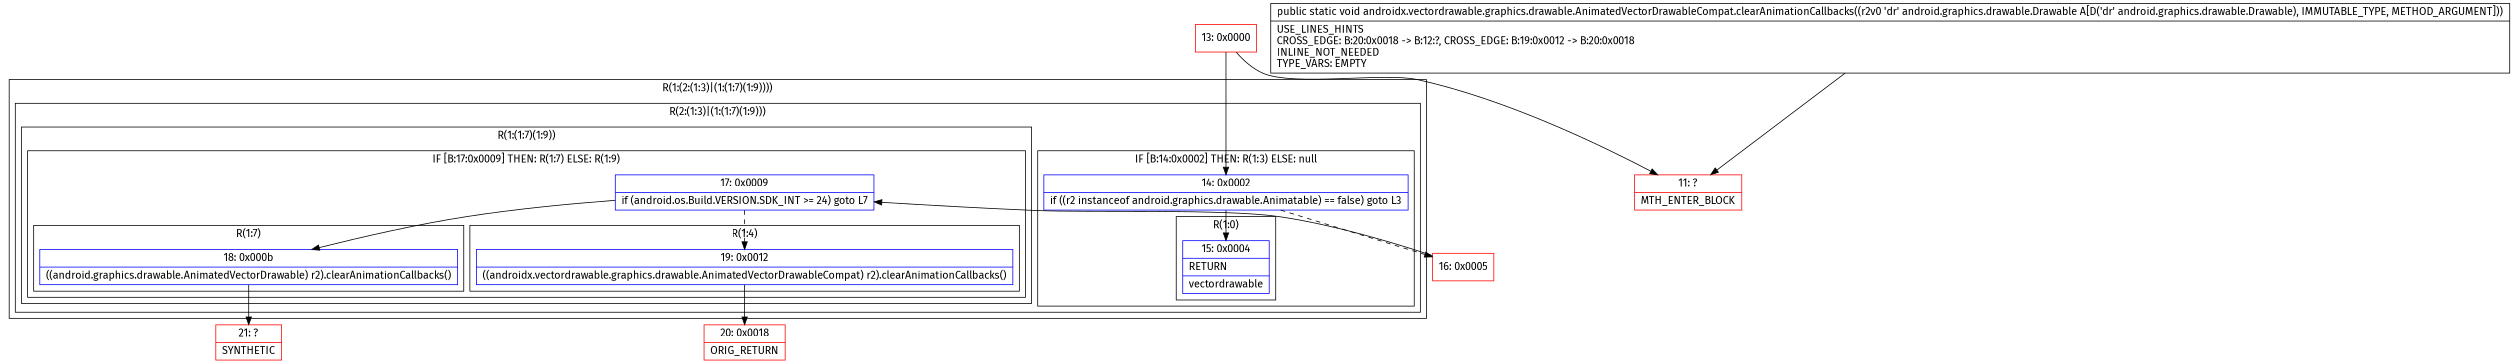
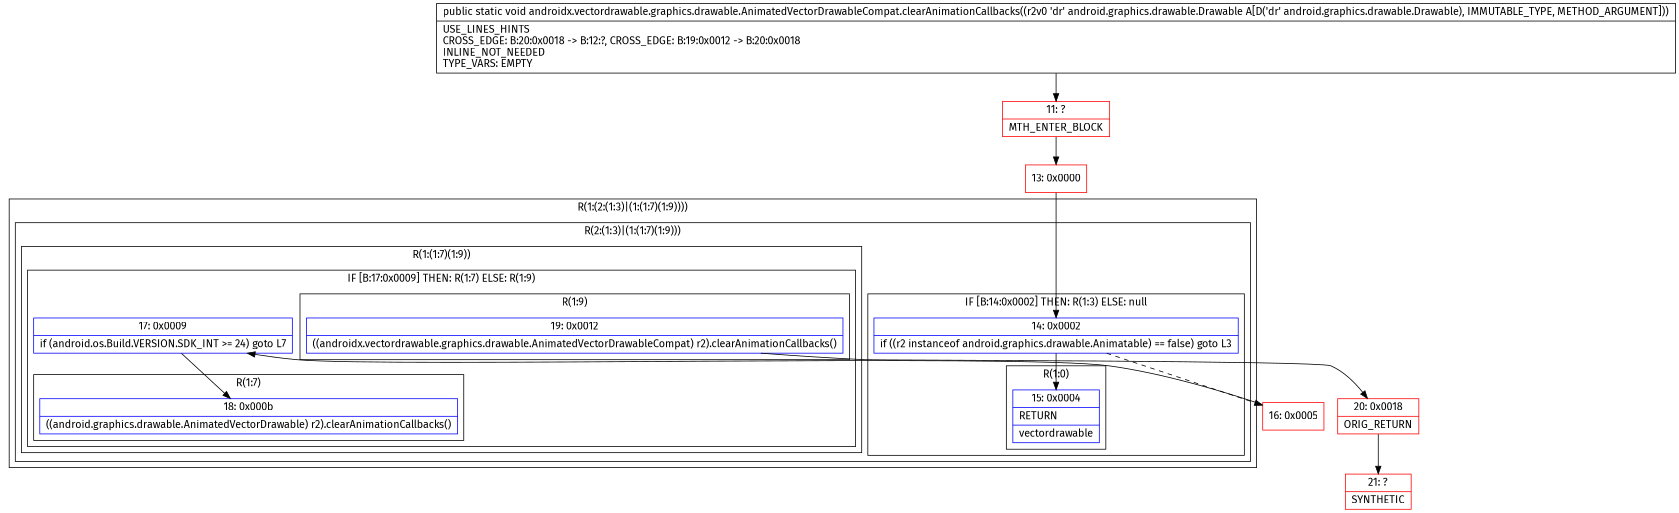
edge "13: 0x0000" -> "11: ?": reversed
edge "17: 0x0009" -> "19: 0x0012": removed
cluster "R(1:4)": label "R(1:4)" -> "R(1:9)"
edge "18: 0x000b" -> "21: ?": now "20: 0x0018" -> "21: ?"
